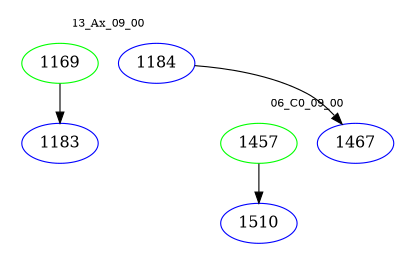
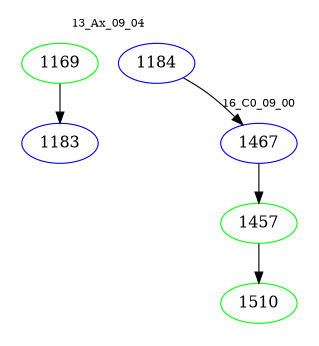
cluster "13_Ax_09_00": label "13_Ax_09_00" -> "13_Ax_09_04"
cluster "06_C0_09_00": label "06_C0_09_00" -> "16_C0_09_00"
edge "1467" -> "1457": added
node "1510": color blue -> green
